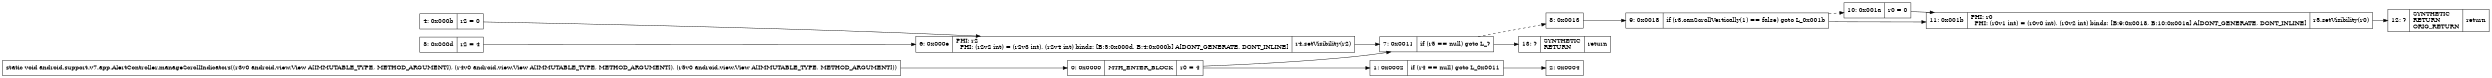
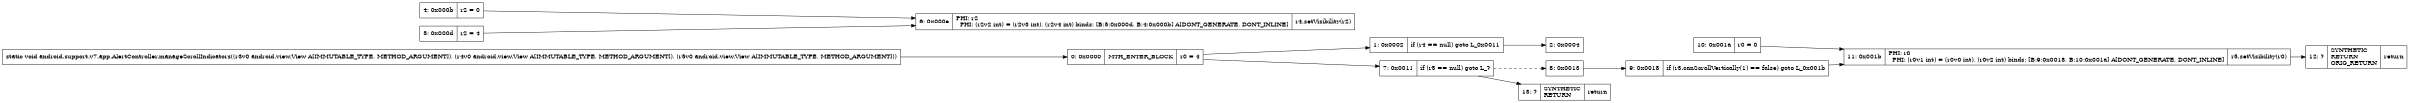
edge "9: 0x0018" -> "10: 0x001a": removed
edge "6: 0x000e" -> "7: 0x0011": removed
